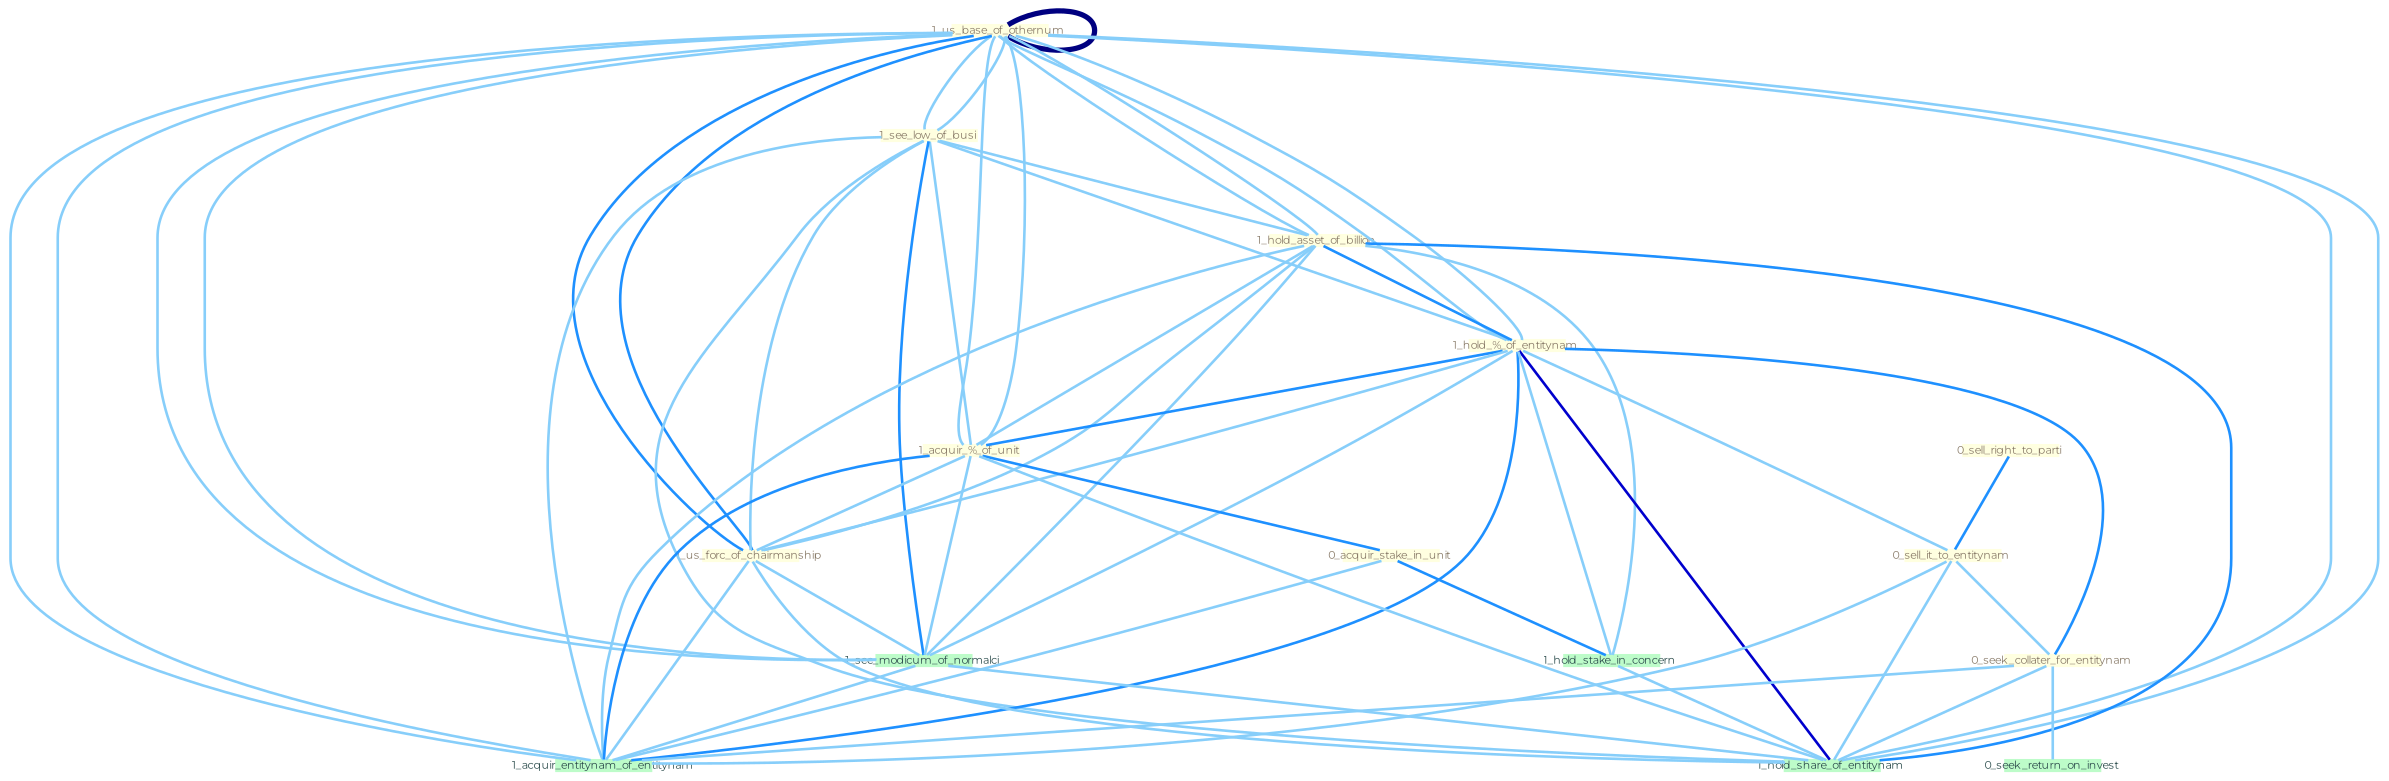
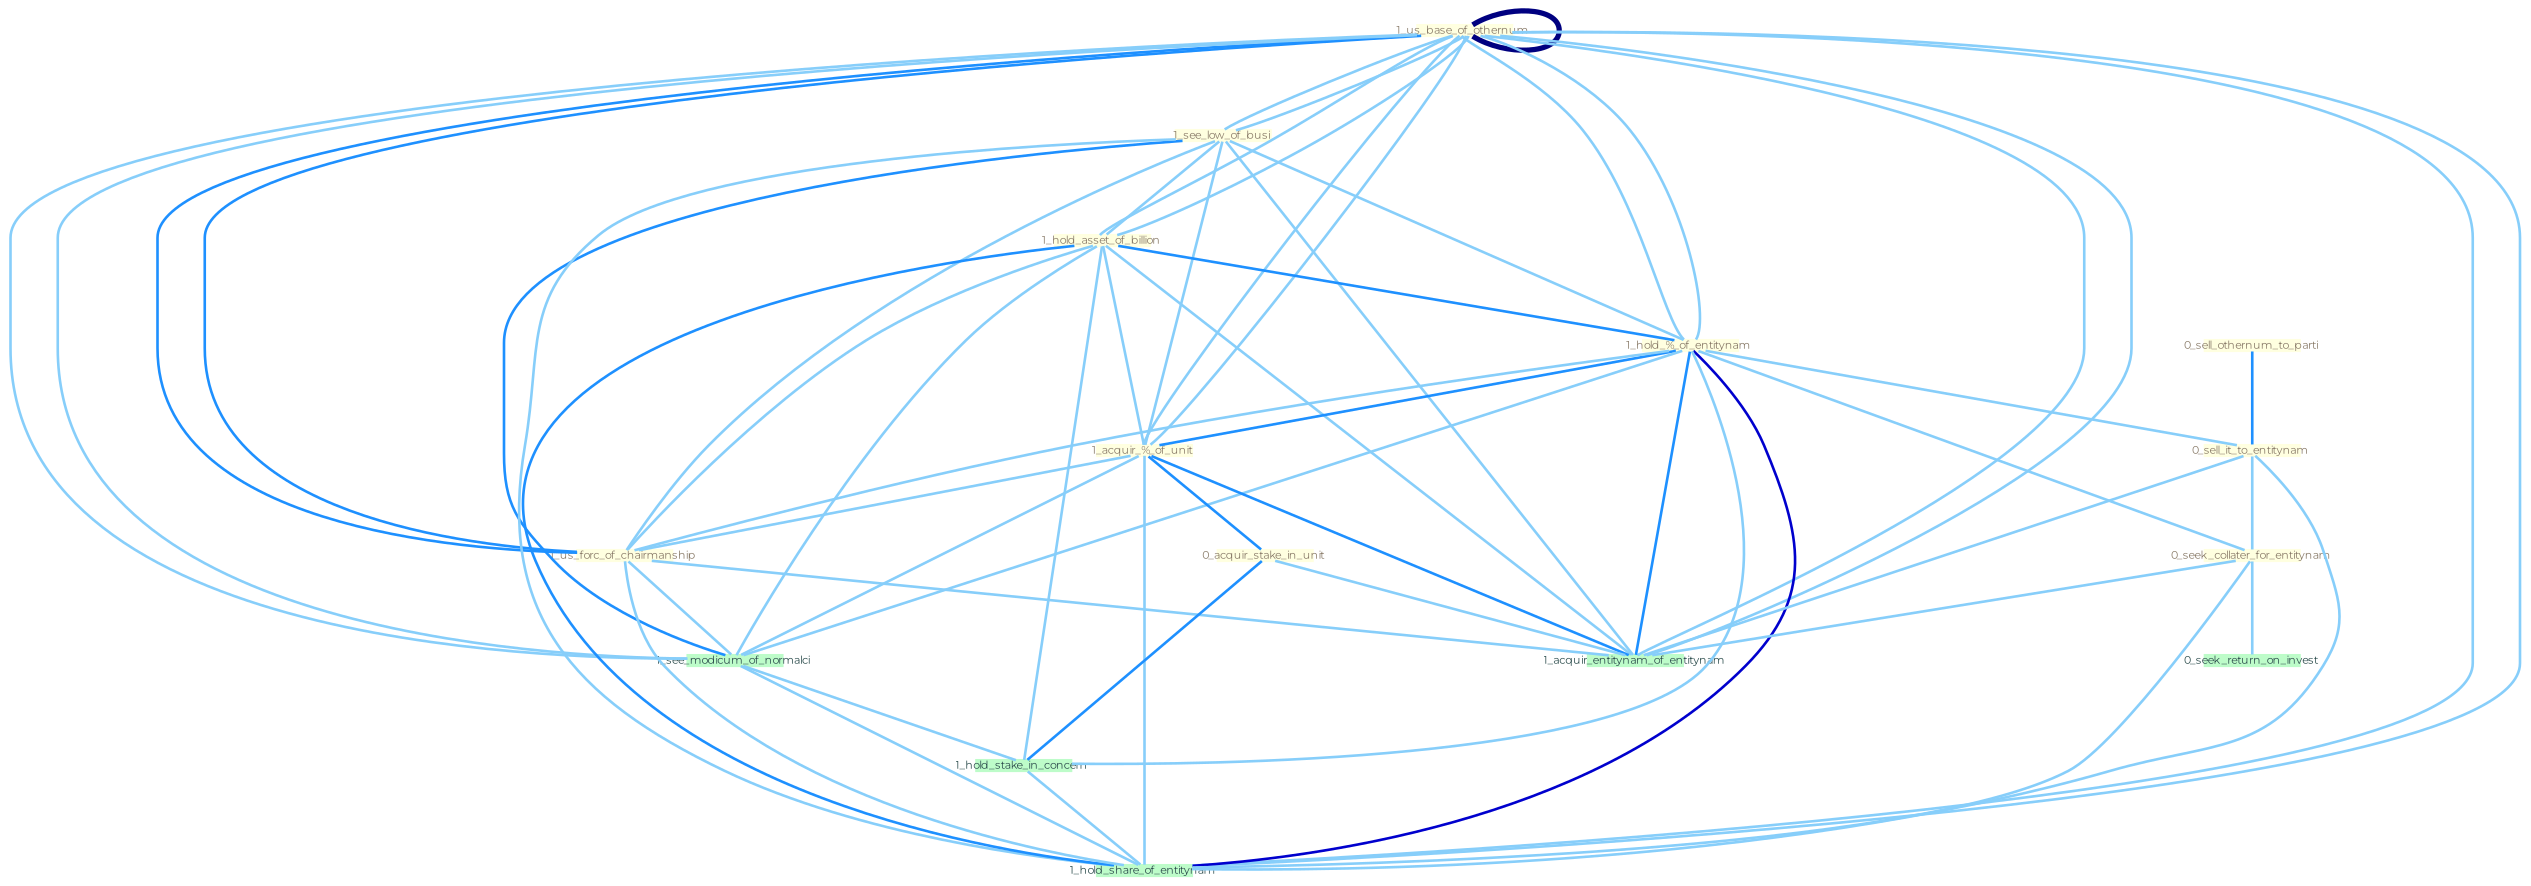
edge "1_hold_%_of_entitynam" -- "0_seek_collater_for_entitynam": color #1e90ff -> #87cefa
node "0_sell_right_to_parti": label "0_sell_right_to_parti" -> "0_sell_othernum_to_parti"
edge "1_see_modicum_of_normalci" -- "1_acquir_entitynam_of_entitynam": now "1_see_modicum_of_normalci" -- "1_hold_stake_in_concern"
